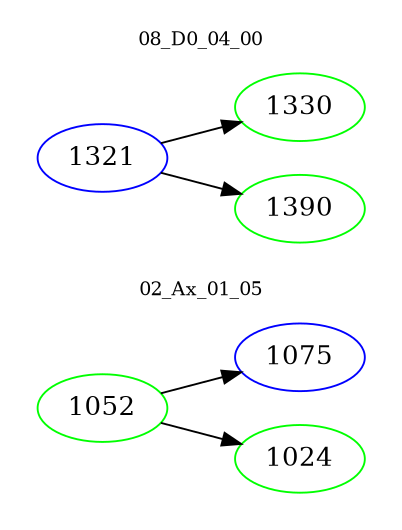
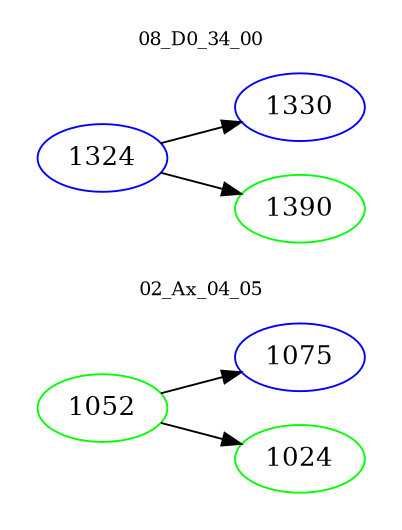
cluster "08_D0_04_00": label "08_D0_04_00" -> "08_D0_34_00"
node "1330": color green -> blue
node "1321": label "1321" -> "1324"
cluster "02_Ax_01_05": label "02_Ax_01_05" -> "02_Ax_04_05"
